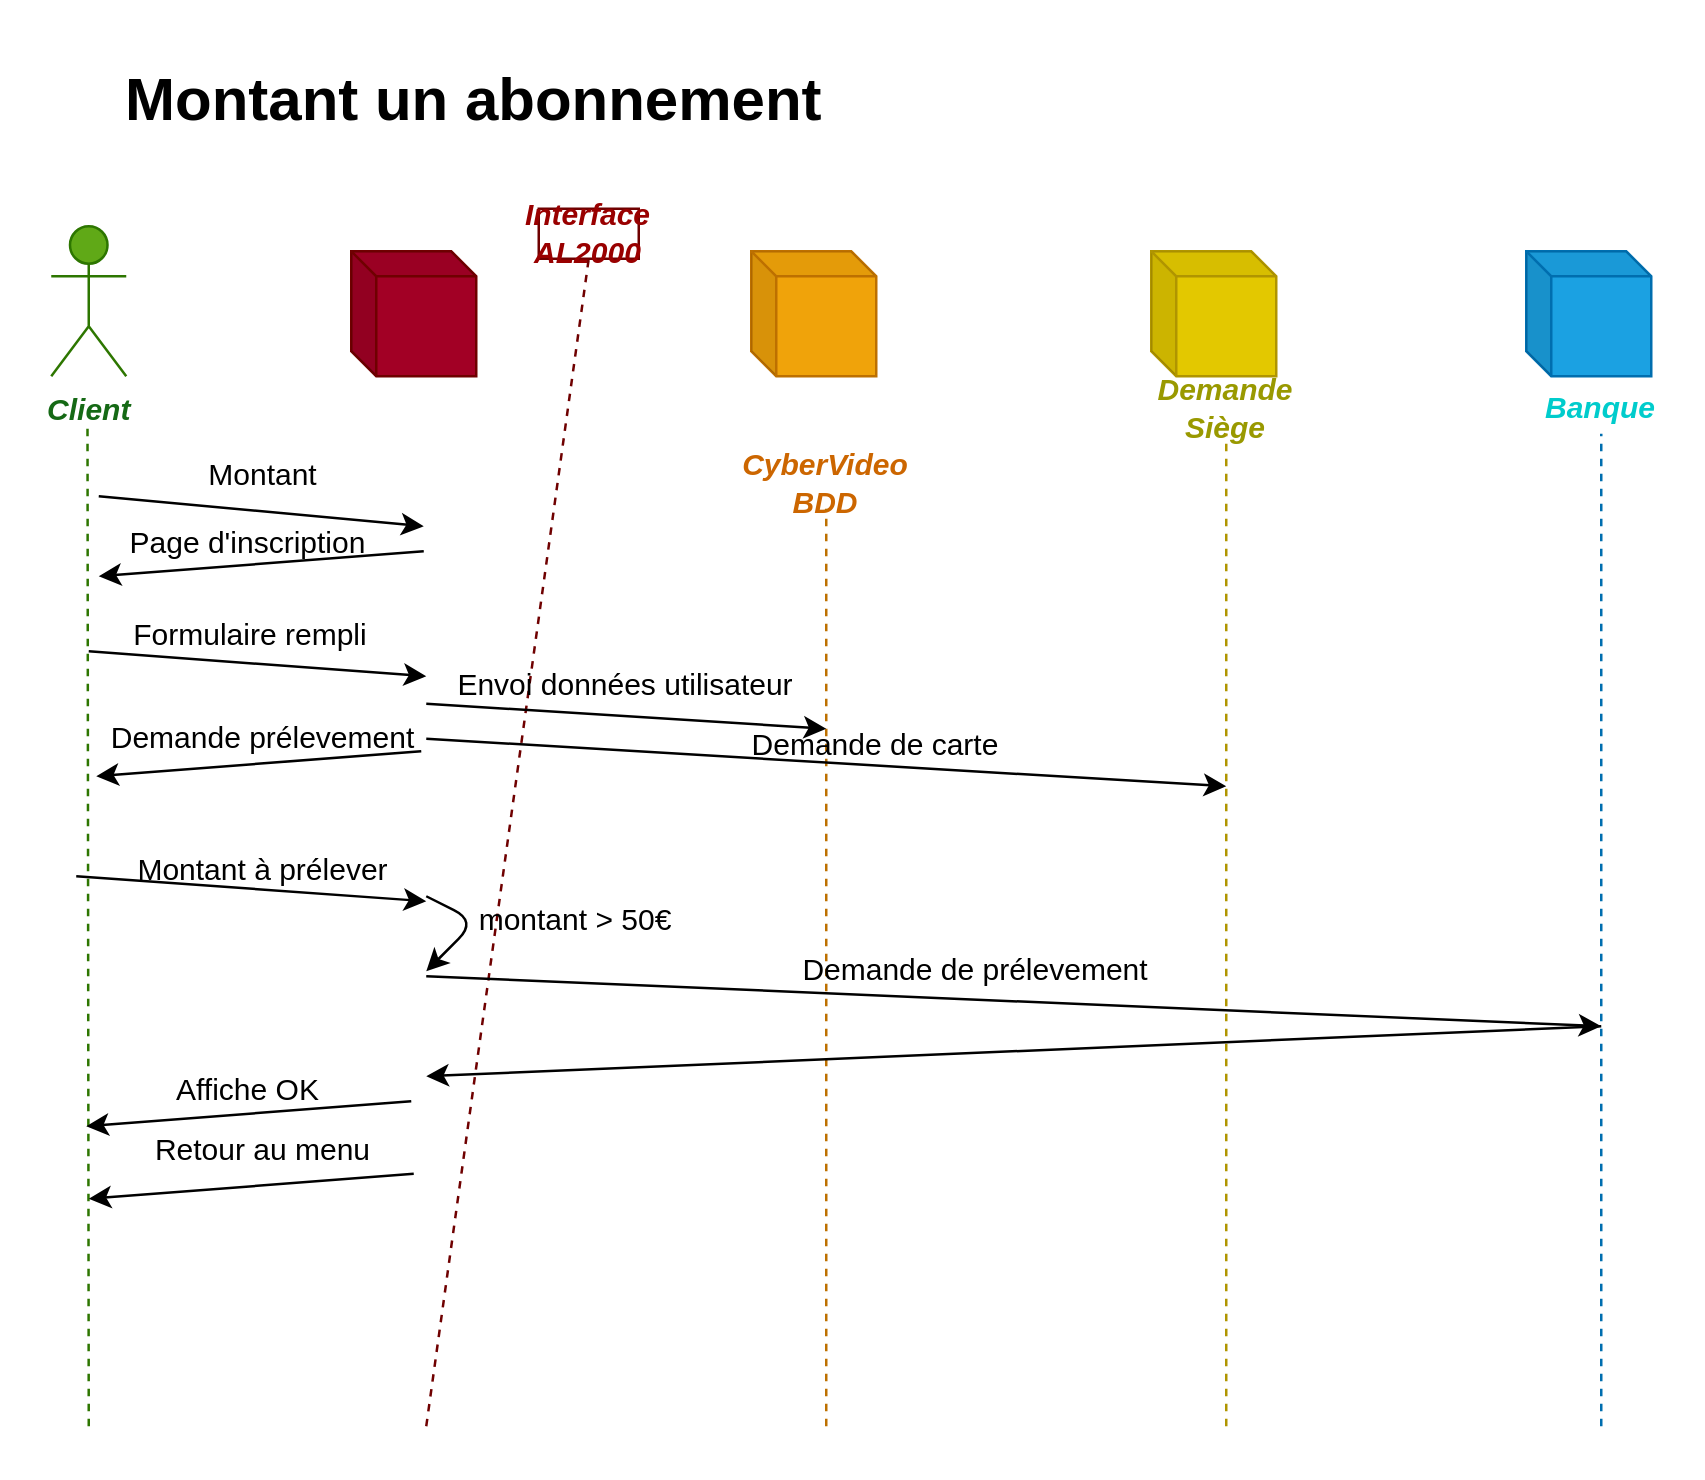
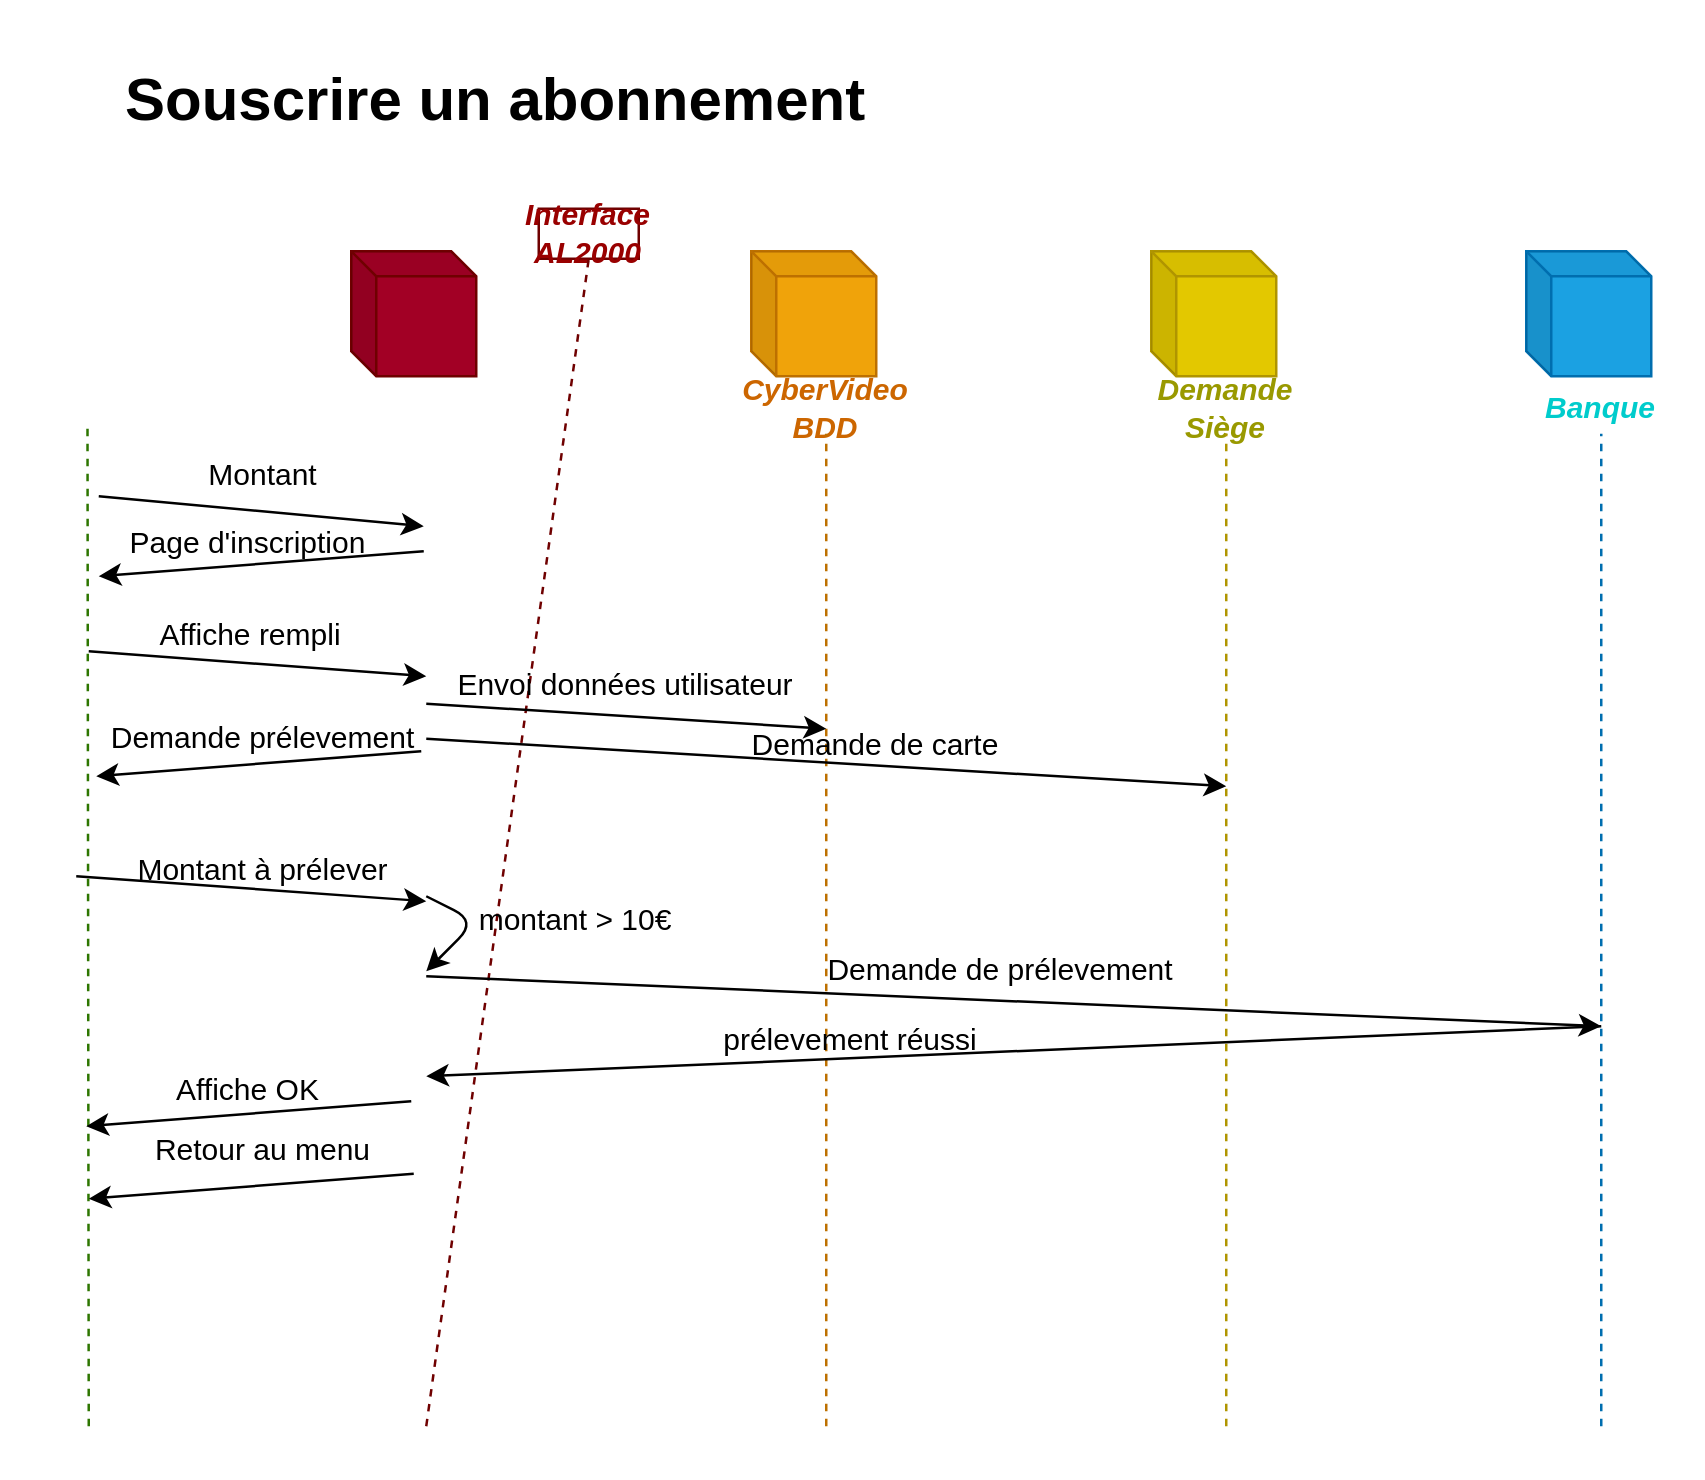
node "Montant un abonnement": label "Montant un abonnement" -> "Souscrire un abonnement"
node "Client": removed
node "CyberVideo BDD": moved (826, 484) -> (826, 409)
node "Formulaire rempli": label "Formulaire rempli" -> "Affiche rempli"
node "montant > 50€": label "montant > 50€" -> "montant > 10€"
node "Demande de prélevement": moved (976, 971) -> (1001, 971)
node "prélevement réussi": added
